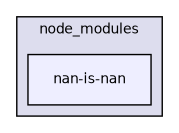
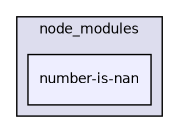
node "nan-is-nan": label "nan-is-nan" -> "number-is-nan"
